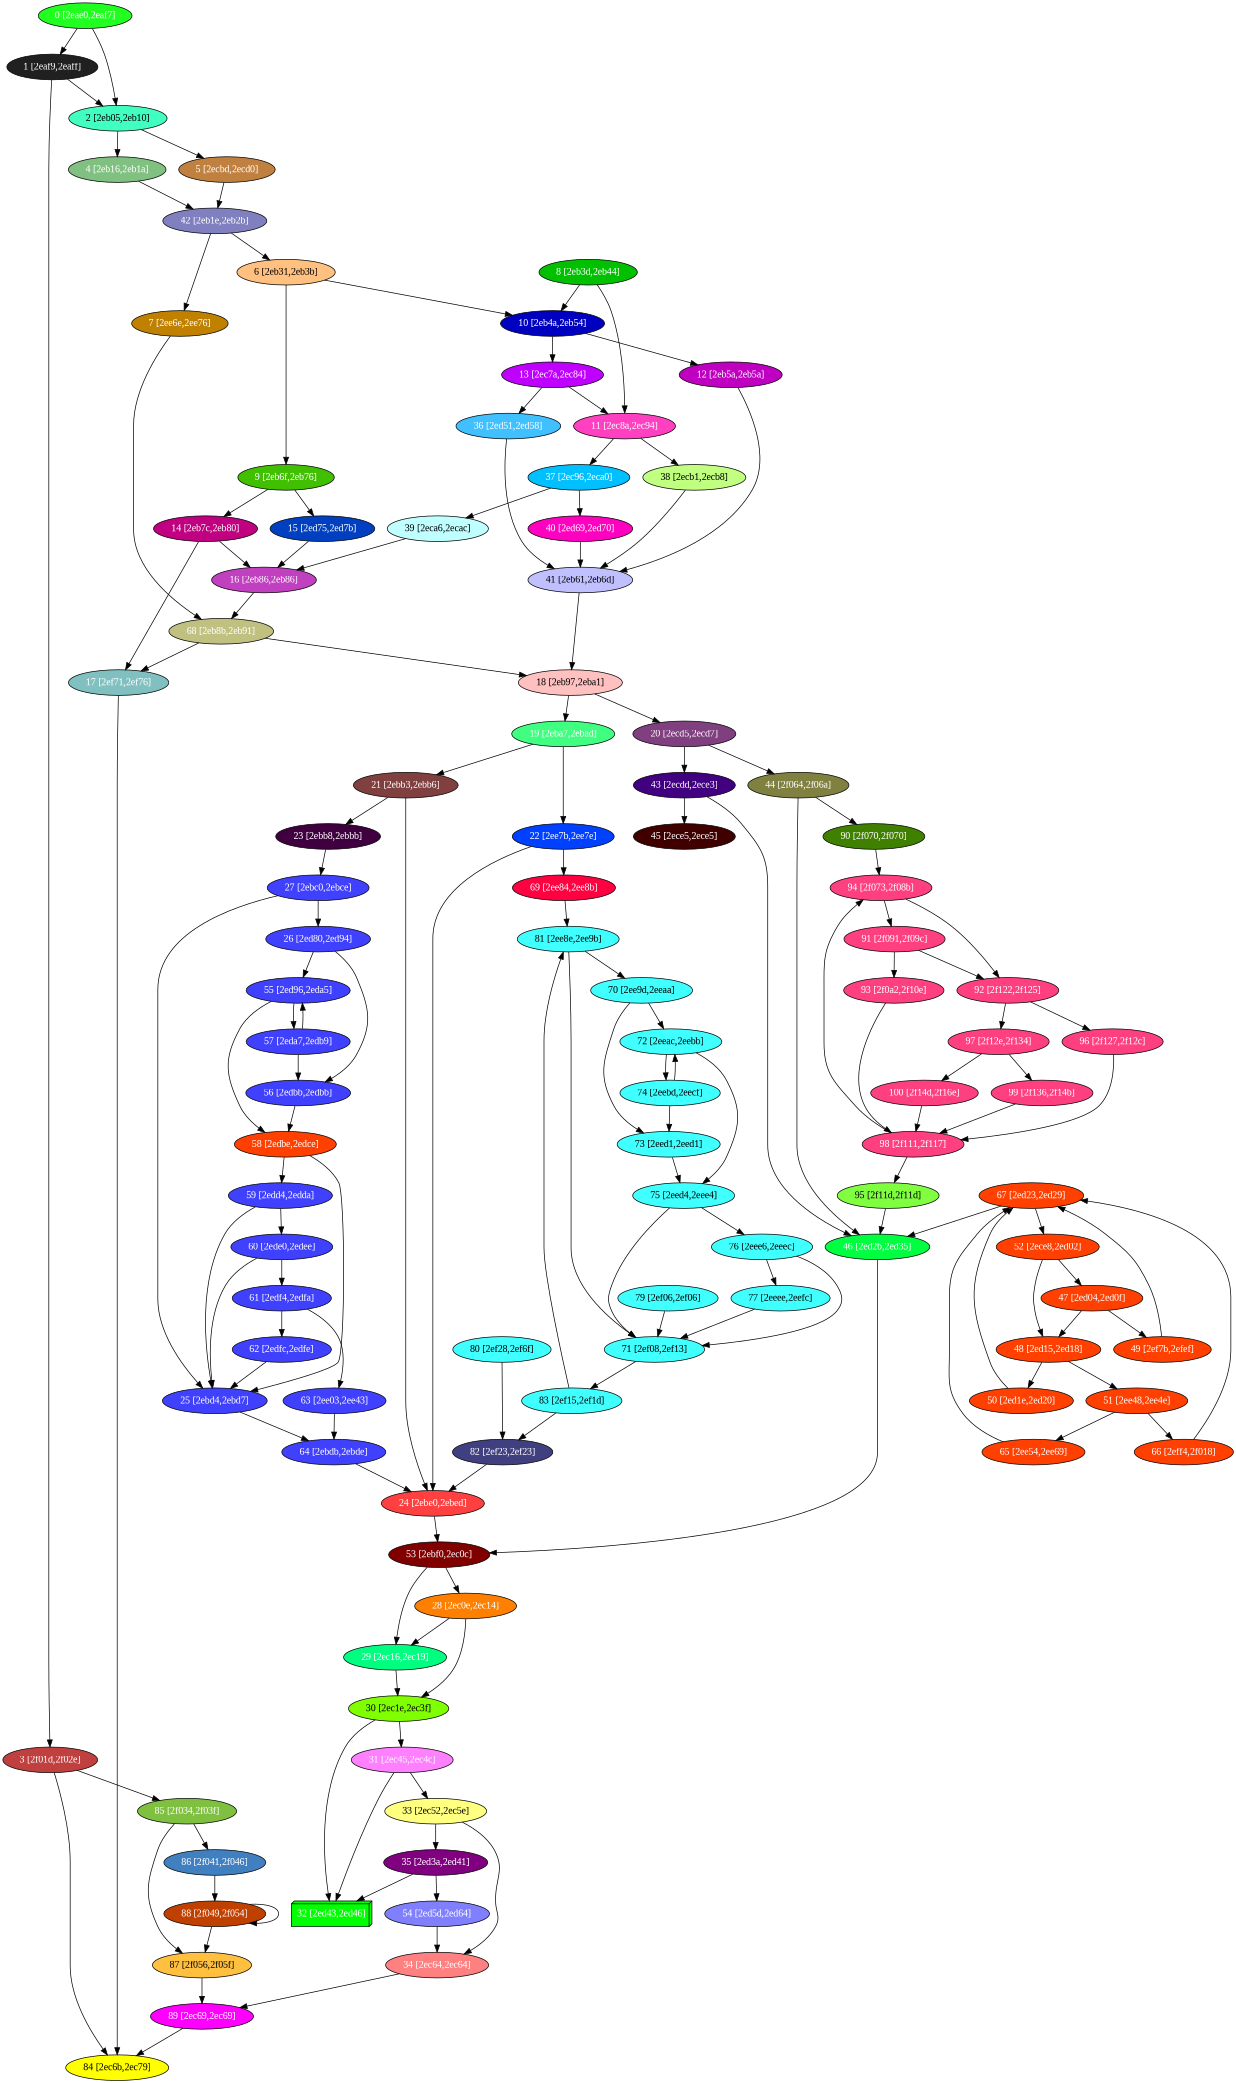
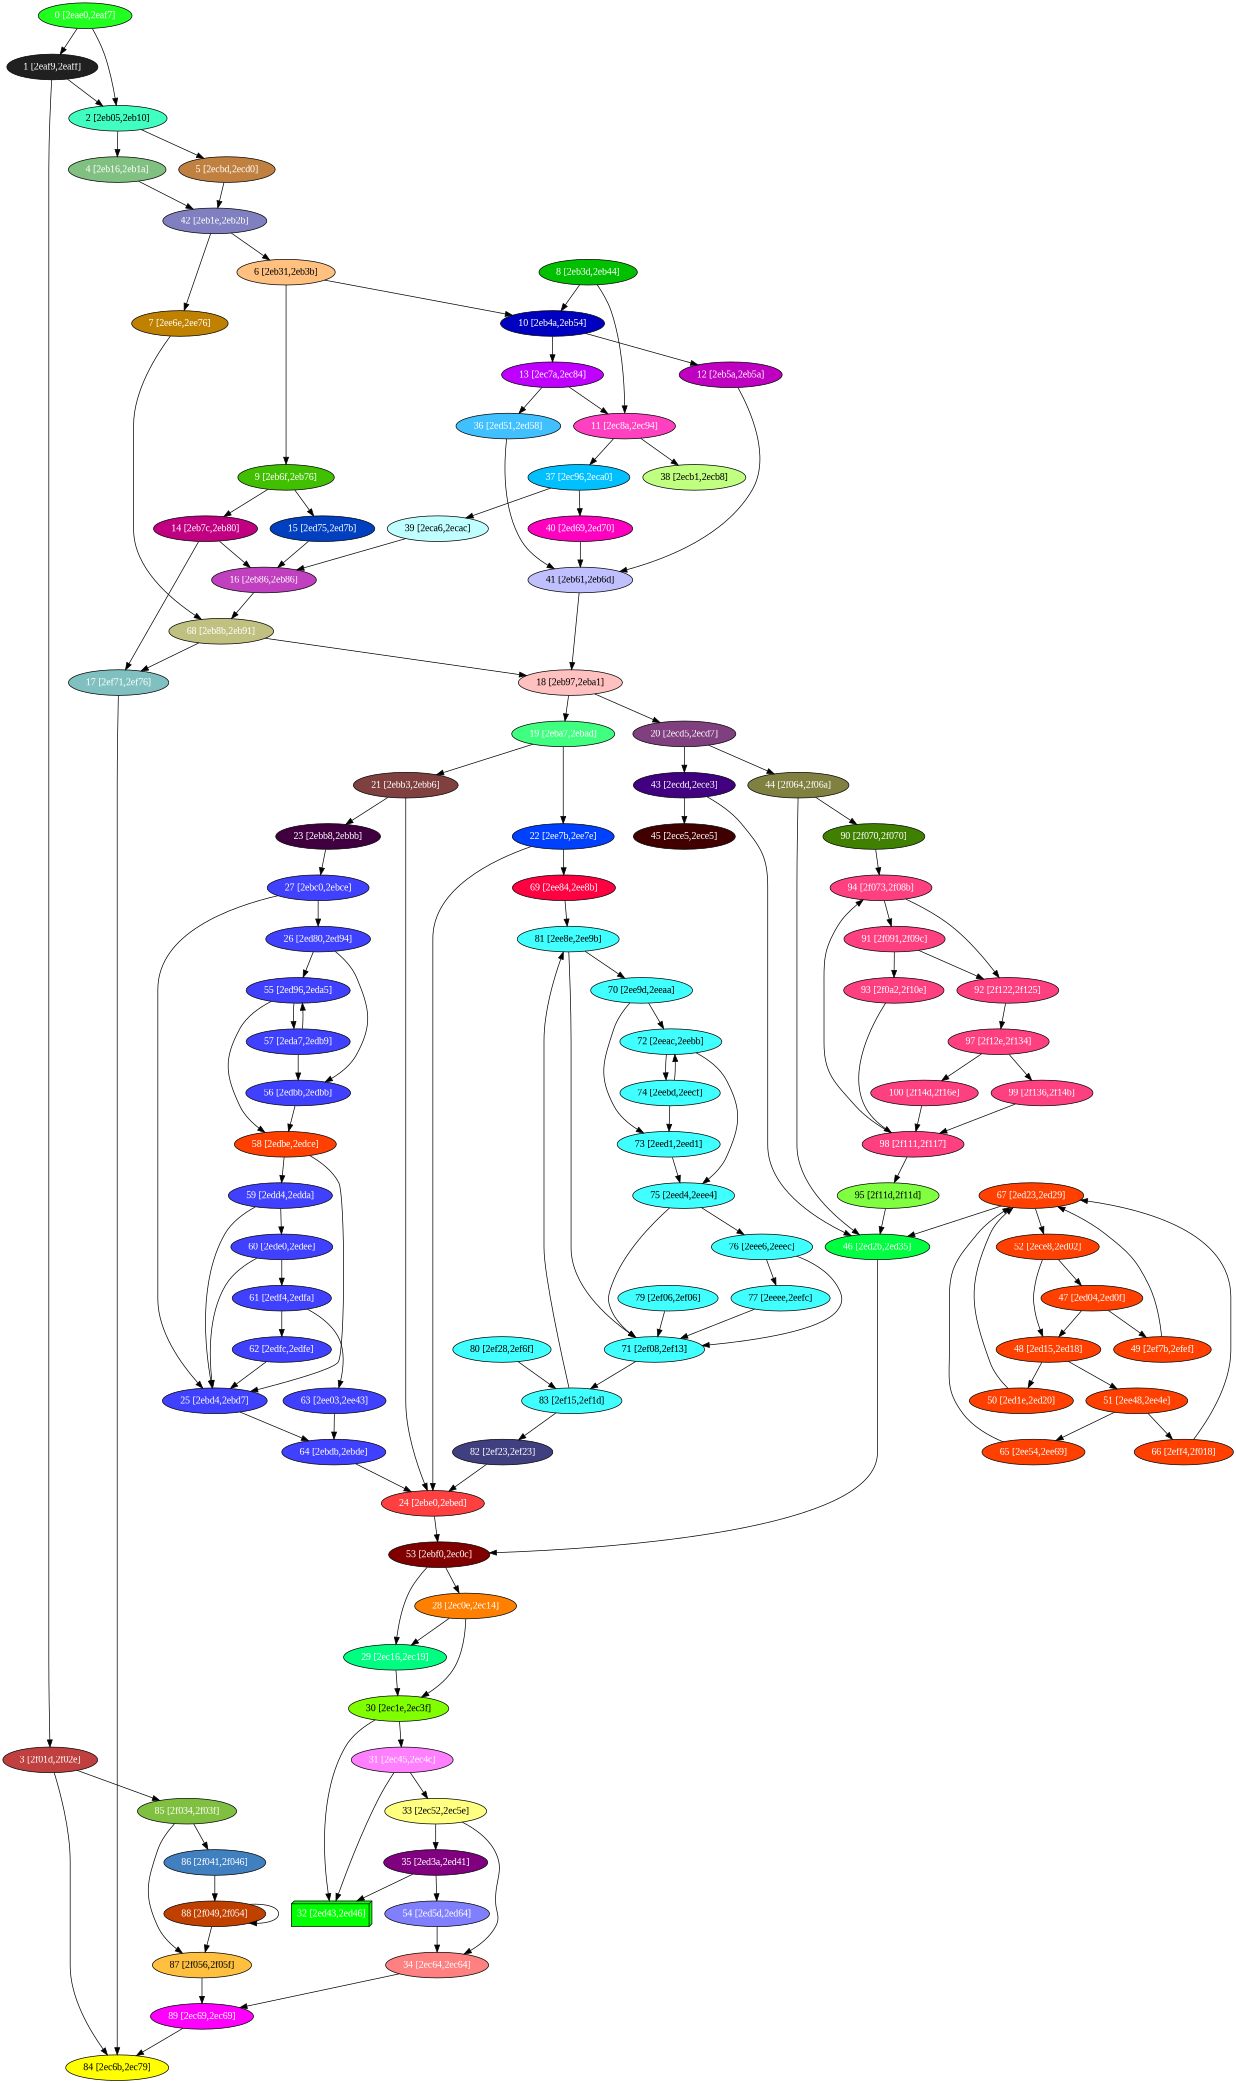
edge "38 [2ecb1,2ecb8]" -> "41 [2eb61,2eb6d]": removed
node "96 [2f127,2f12c]": removed
edge "80 [2ef28,2ef6f]" -> "82 [2ef23,2ef23]": now "80 [2ef28,2ef6f]" -> "83 [2ef15,2ef1d]"
